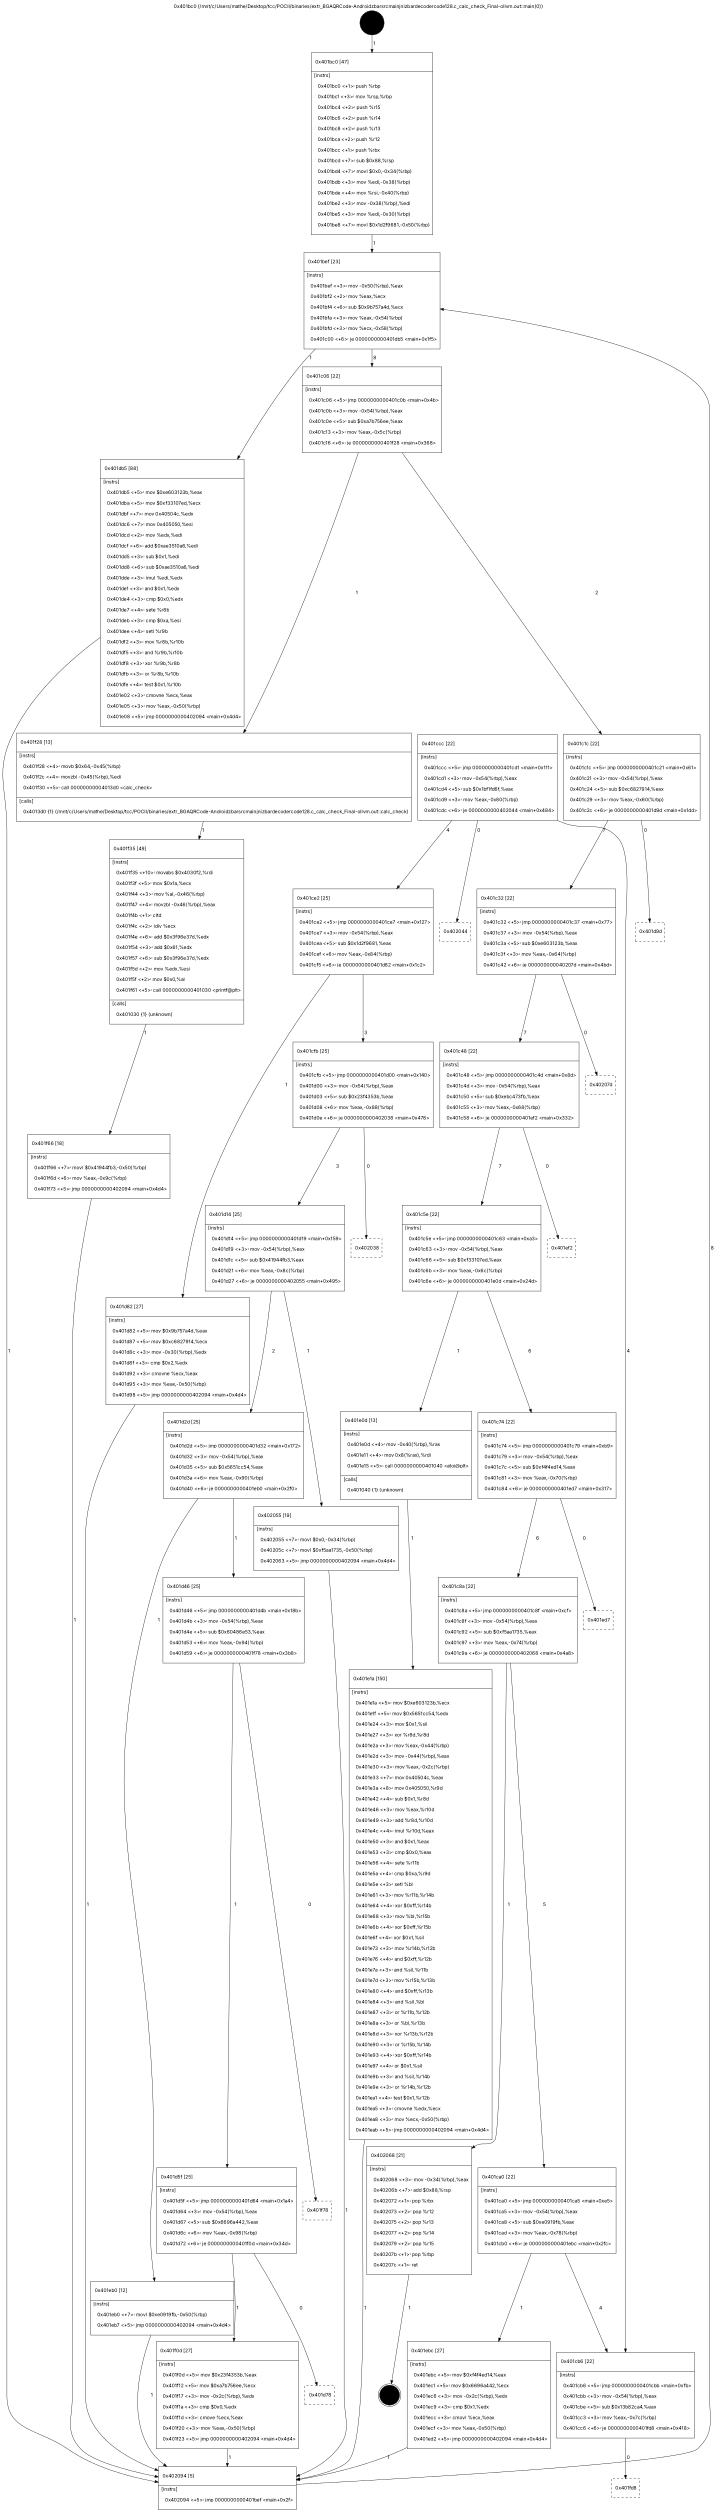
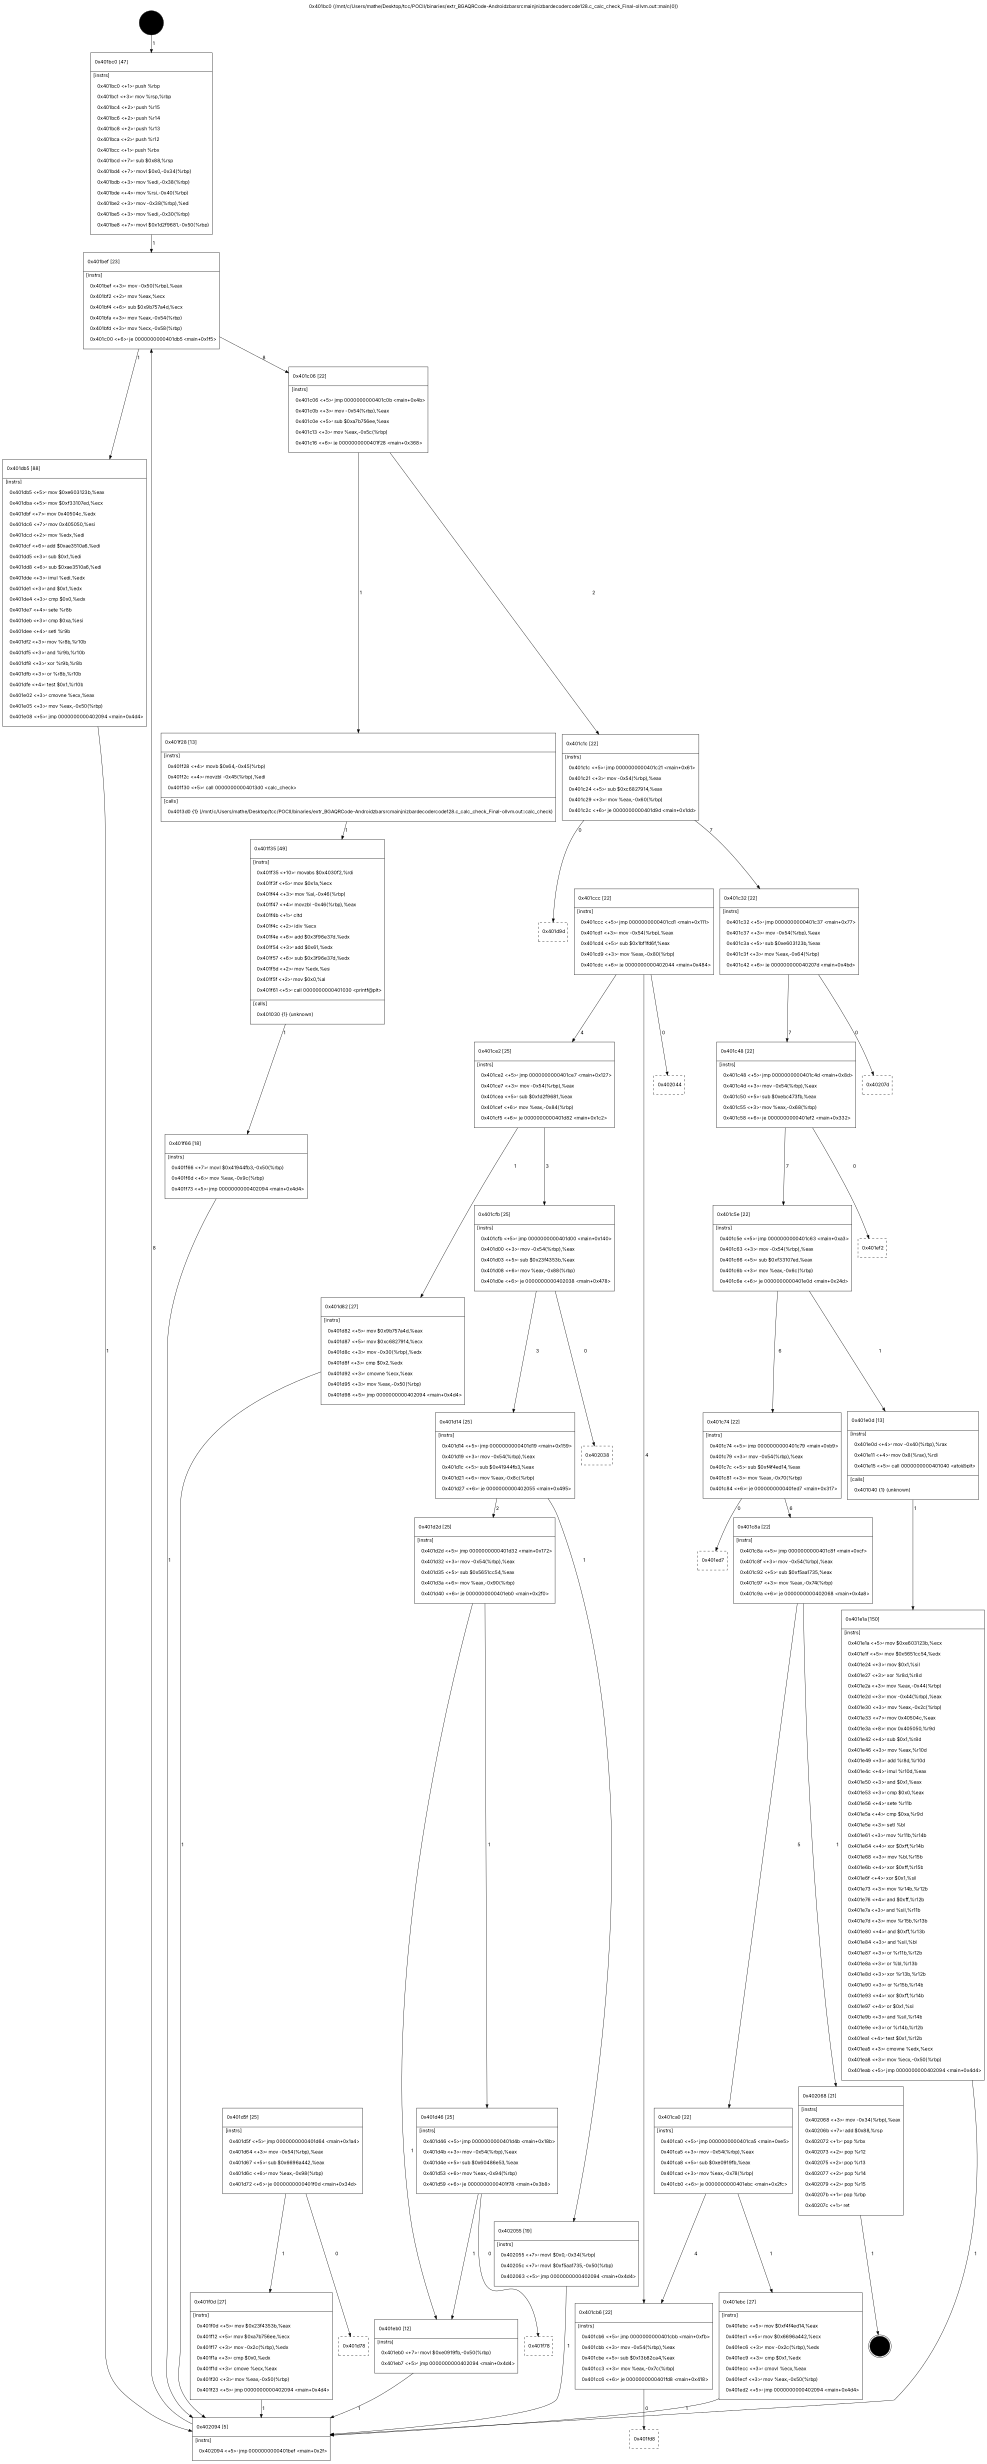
edge "0x401d46 [25]" -> "0x401d5f [25]": now "0x401d46 [25]" -> "0x401eb0 [12]"
